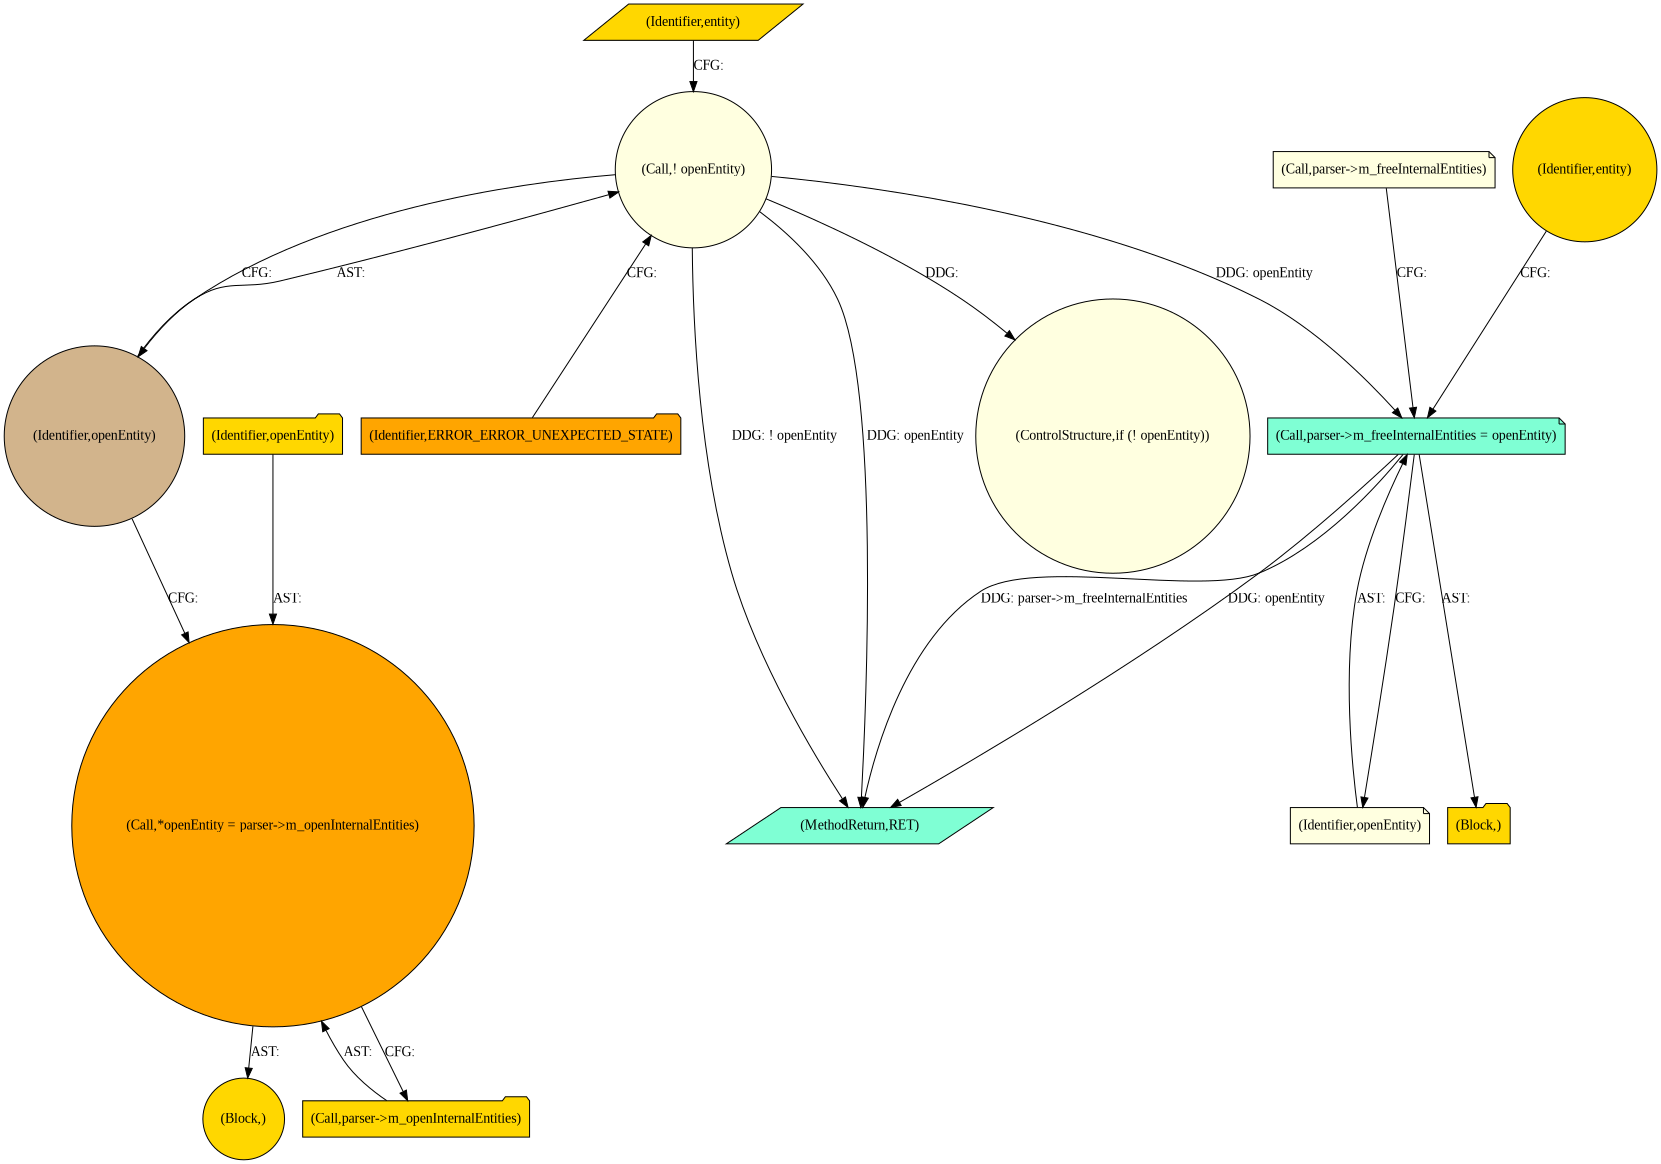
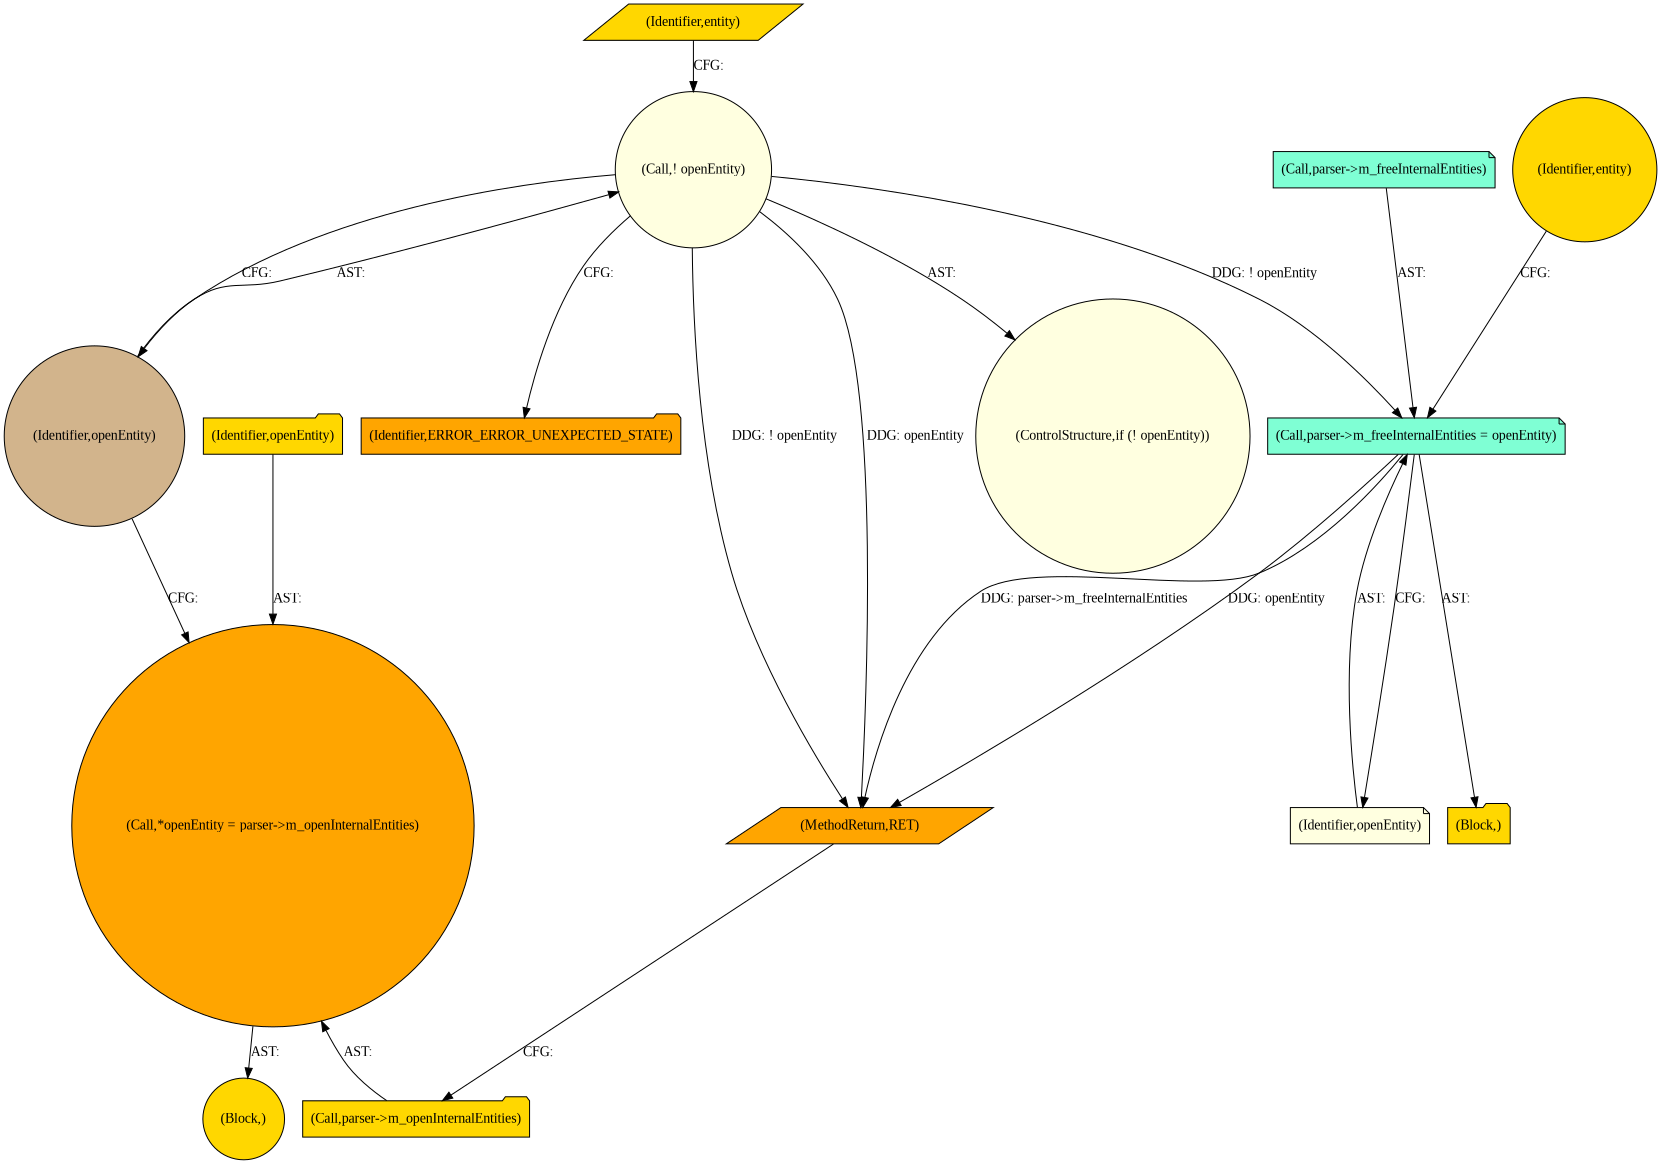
node "(Call,parser->m_freeInternalEntities)": fillcolor lightyellow -> aquamarine
edge "(Call,! openEntity)" -> "(ControlStructure,if (! openEntity))": label "DDG: " -> "AST: "
edge "(Call,! openEntity)" -> "(Call,parser->m_freeInternalEntities = openEntity)": label "DDG: openEntity" -> "DDG: ! openEntity"
edge "(Call,parser->m_freeInternalEntities)" -> "(Call,parser->m_freeInternalEntities = openEntity)": label "CFG: " -> "AST: "
edge "(Identifier,ERROR_ERROR_UNEXPECTED_STATE)" -> "(Call,! openEntity)": reversed
node "(MethodReturn,RET)": fillcolor aquamarine -> orange
edge "(Call,*openEntity = parser->m_openInternalEntities)" -> "(Call,parser->m_openInternalEntities)": now "(MethodReturn,RET)" -> "(Call,parser->m_openInternalEntities)"
